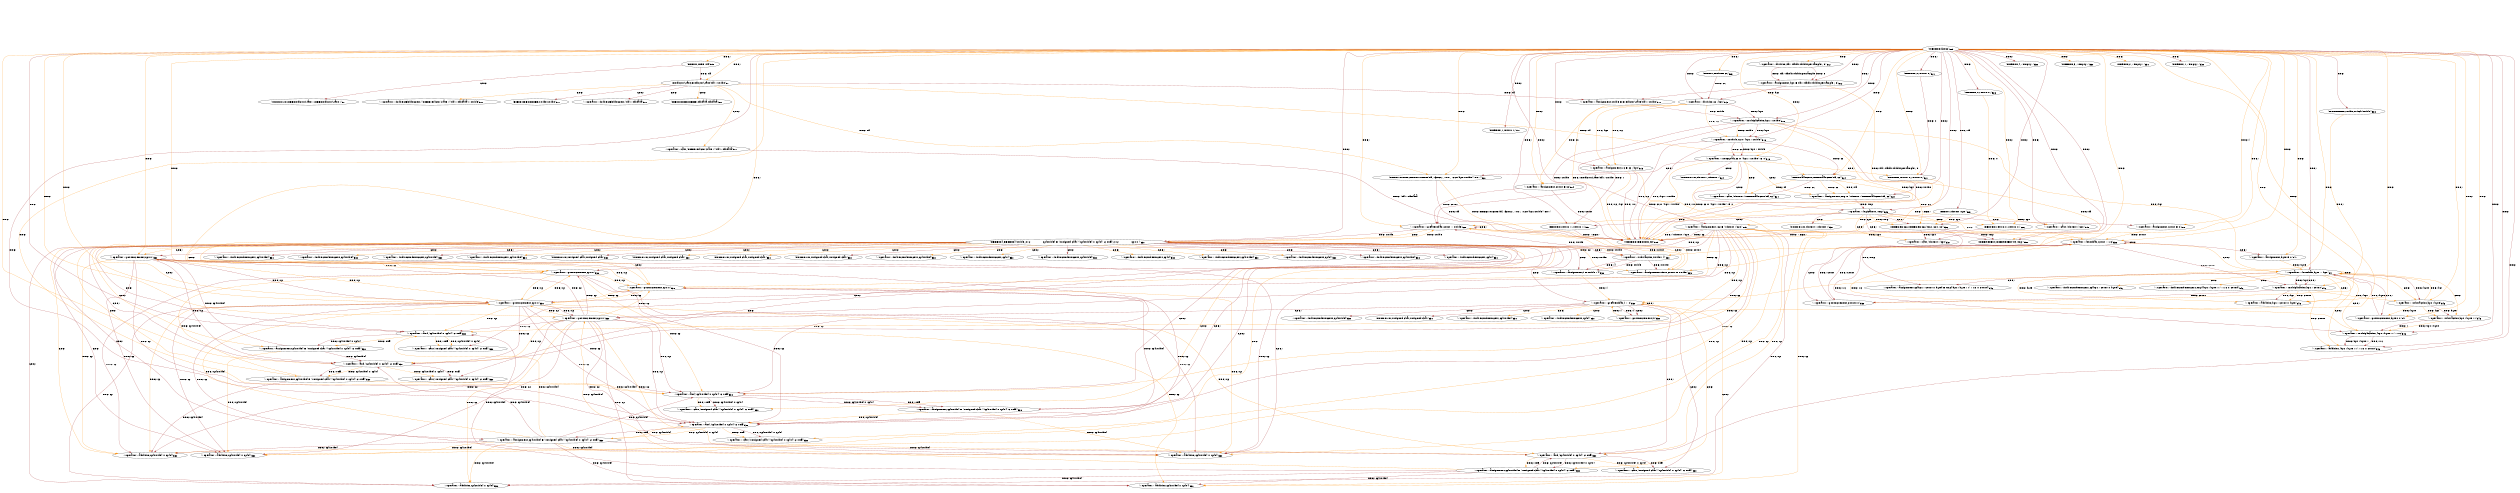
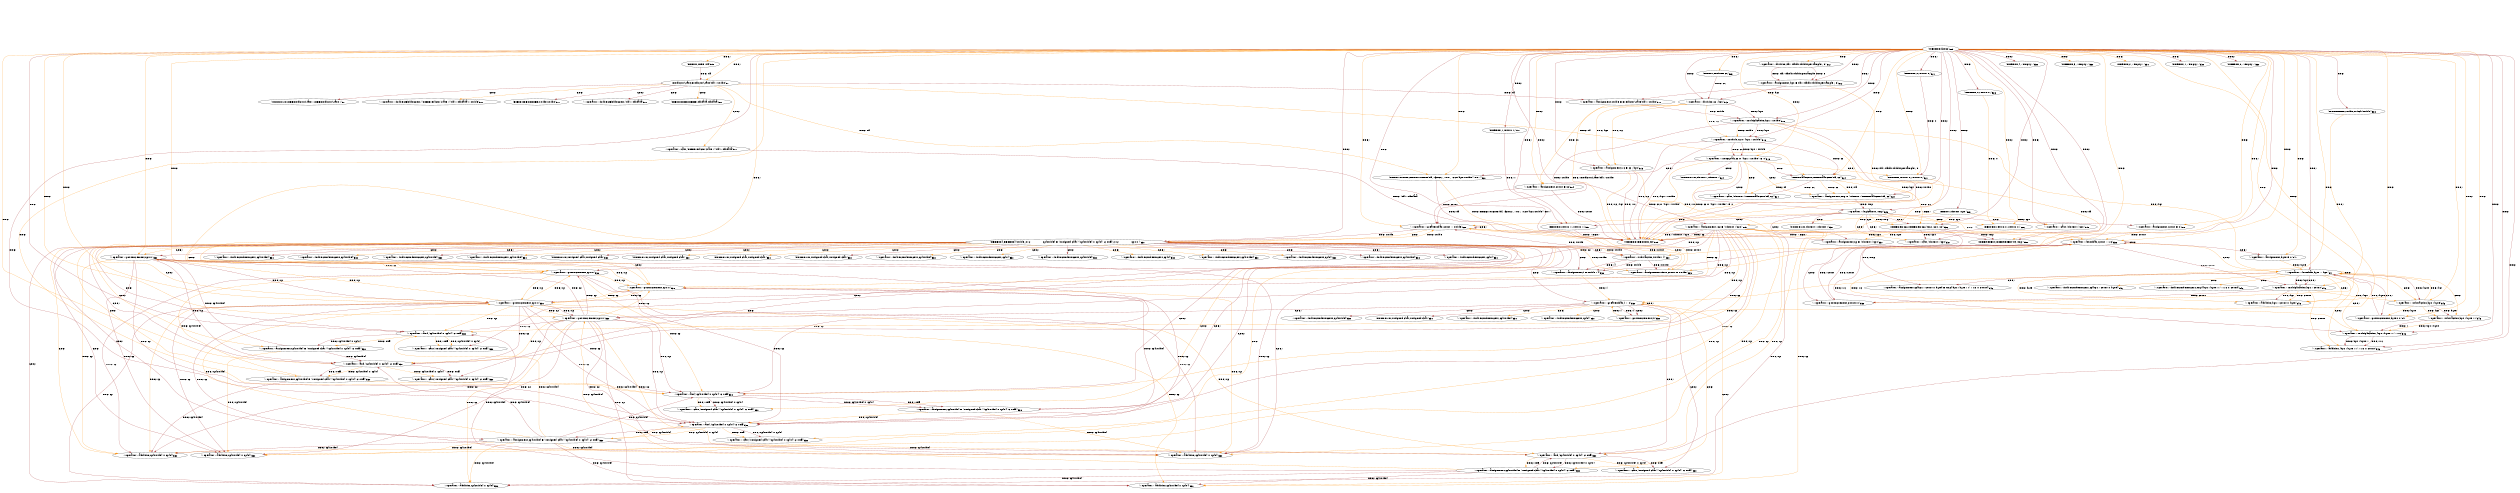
node "(LITERAL,0,<empty>)": added
edge "(PARAM,TIFF *tif)" -> "(UNKNOWN,TIFFPredictorState *,TIFFPredictorState *)": now "(PredictorState,PredictorState(tif)->stride)" -> "(UNKNOWN,TIFFPredictorState *,TIFFPredictorState *)"
edge "(METHOD,fpAcc)" -> "(PARAM,uint8_t *cp0)": label "DDG: tif" -> "DDG: "
edge "(METHOD,fpAcc)" -> "(<operator>.assignment,count = 0)": label "DDG: i" -> "DDG: "
edge "(<operator>.multiplication,bps * stride)" -> "(RETURN,return 1;,return 1;)": now "(LITERAL,1,return 1;)" -> "(RETURN,return 1;,return 1;)"
edge "(<operator>.notEquals,cc % (bps * stride) != 0)" -> "(_TIFFmallocExt,_TIFFmallocExt(tif, cc))": added, label "CDG:"
edge "(METHOD,fpAcc)" -> "(<operator>.assignment,i = stride - 4)": added, label "DDG:"
node "(<operator>.assignment,cp = (uint8_t *)cp0)": added
